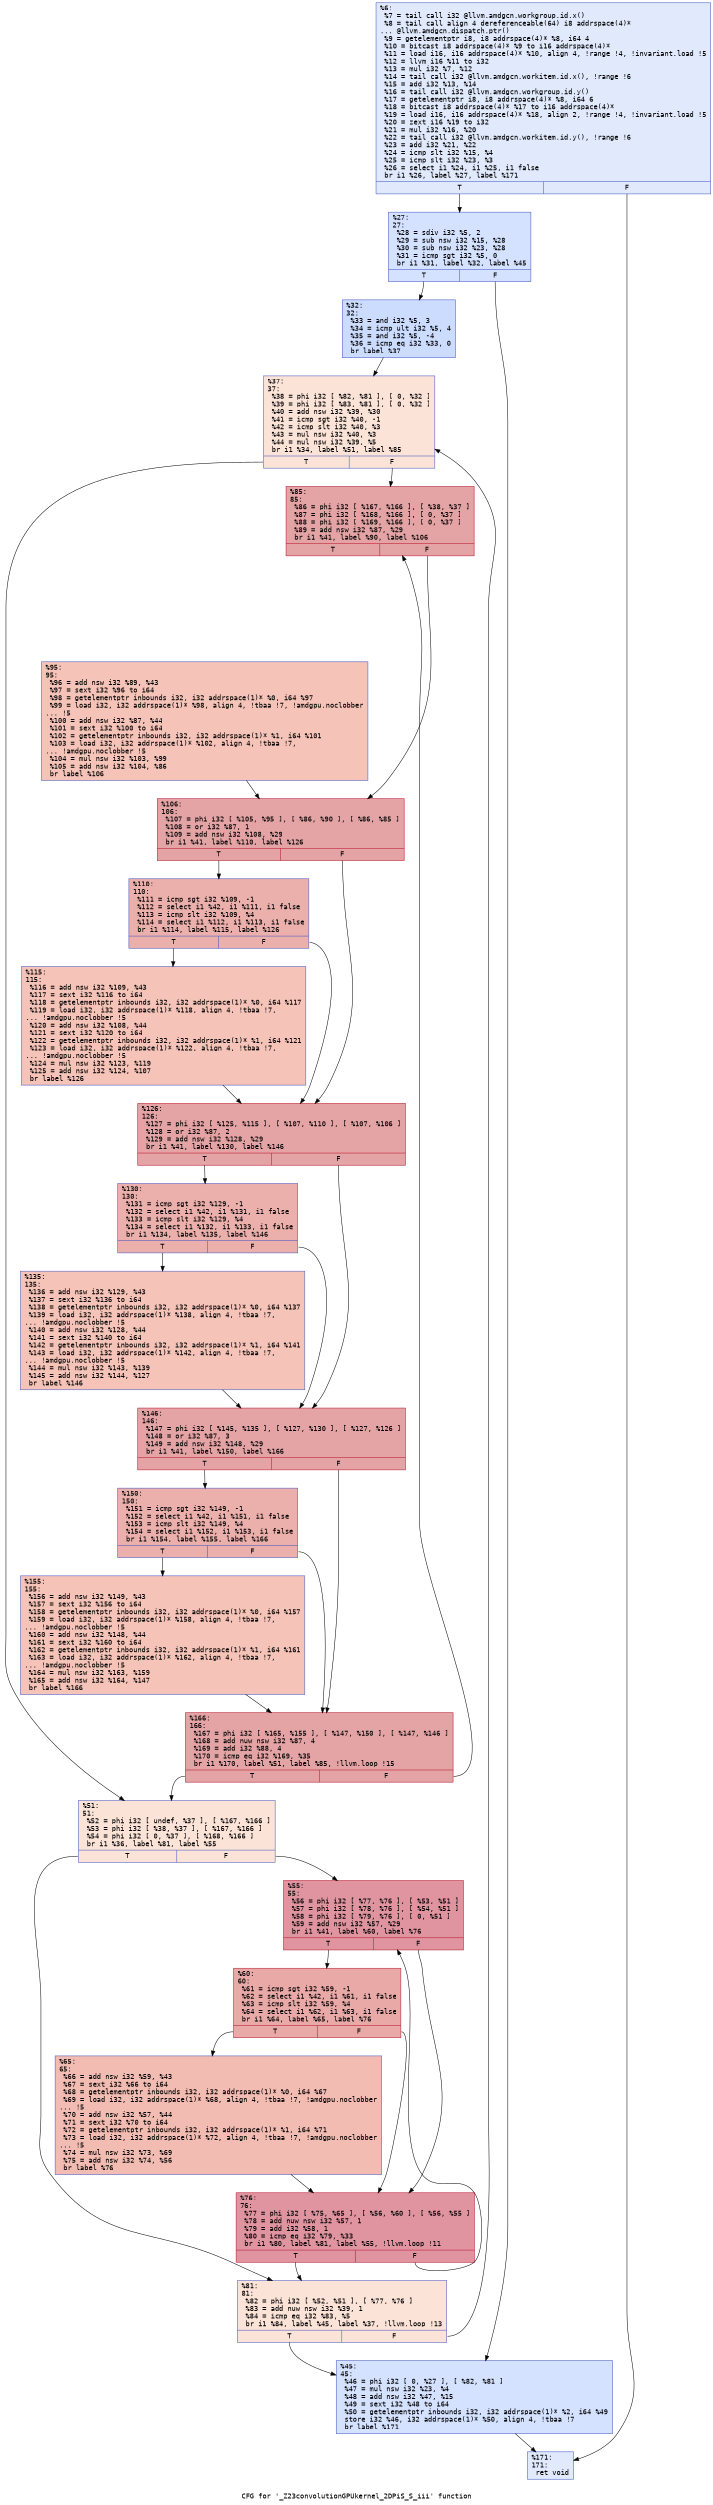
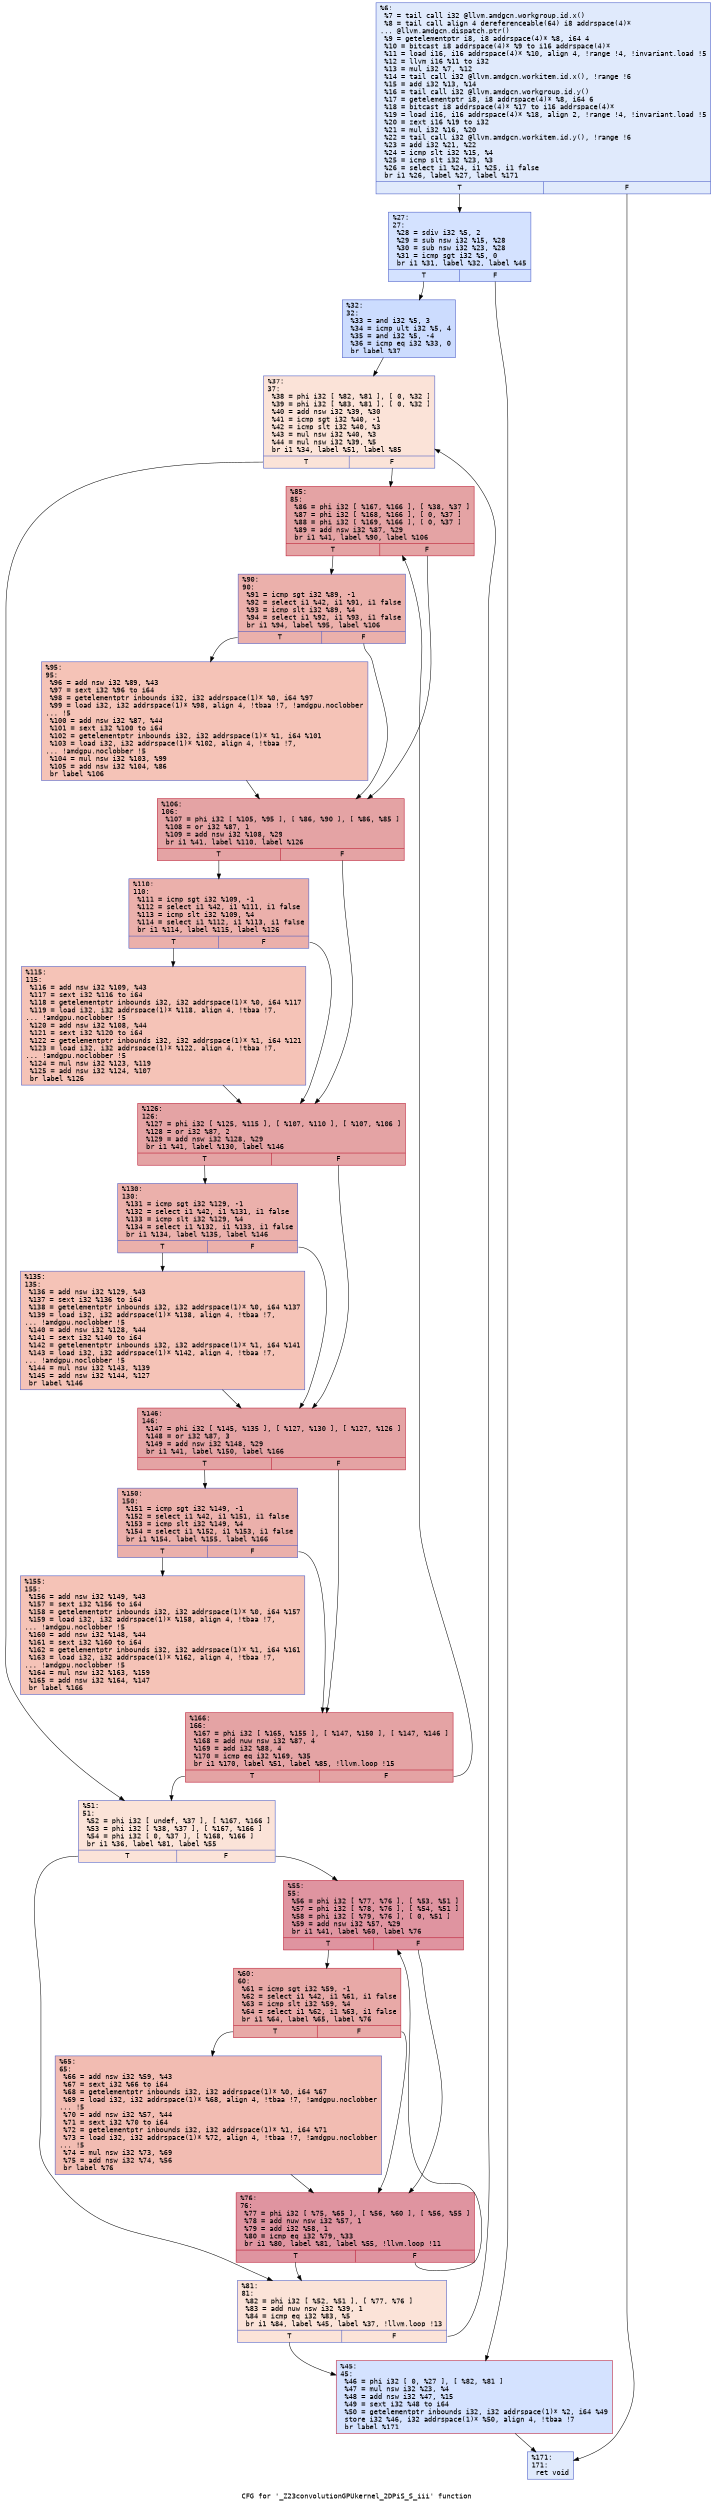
node "%90:": added
edge "%155:" -> "%166:": removed
node "%45:": color #3d50c3ff -> #b70d28ff
